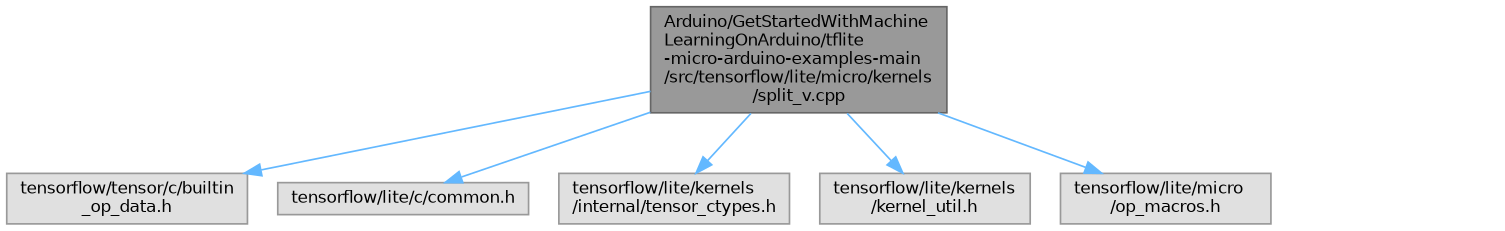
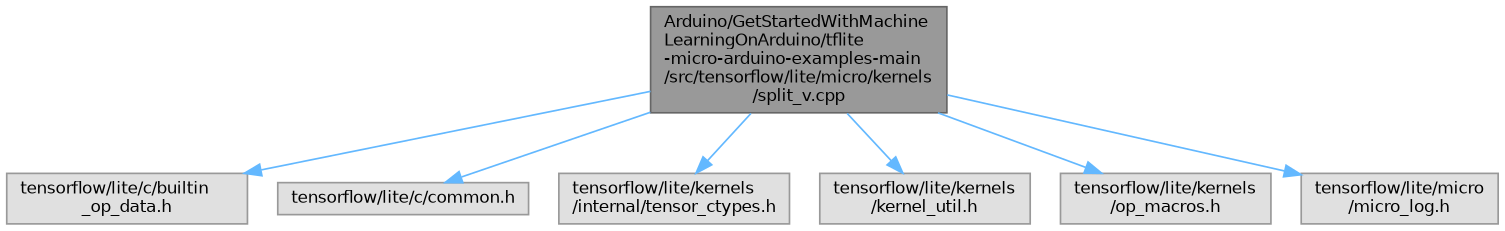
node "tensorflow/tensor/c/builtin _op_data.h": label "tensorflow/tensor/c/builtin _op_data.h" -> "tensorflow/lite/c/builtin _op_data.h"
node "tensorflow/lite/micro /op_macros.h": label "tensorflow/lite/micro /op_macros.h" -> "tensorflow/lite/kernels /op_macros.h"
node "tensorflow/lite/micro /micro_log.h": added
